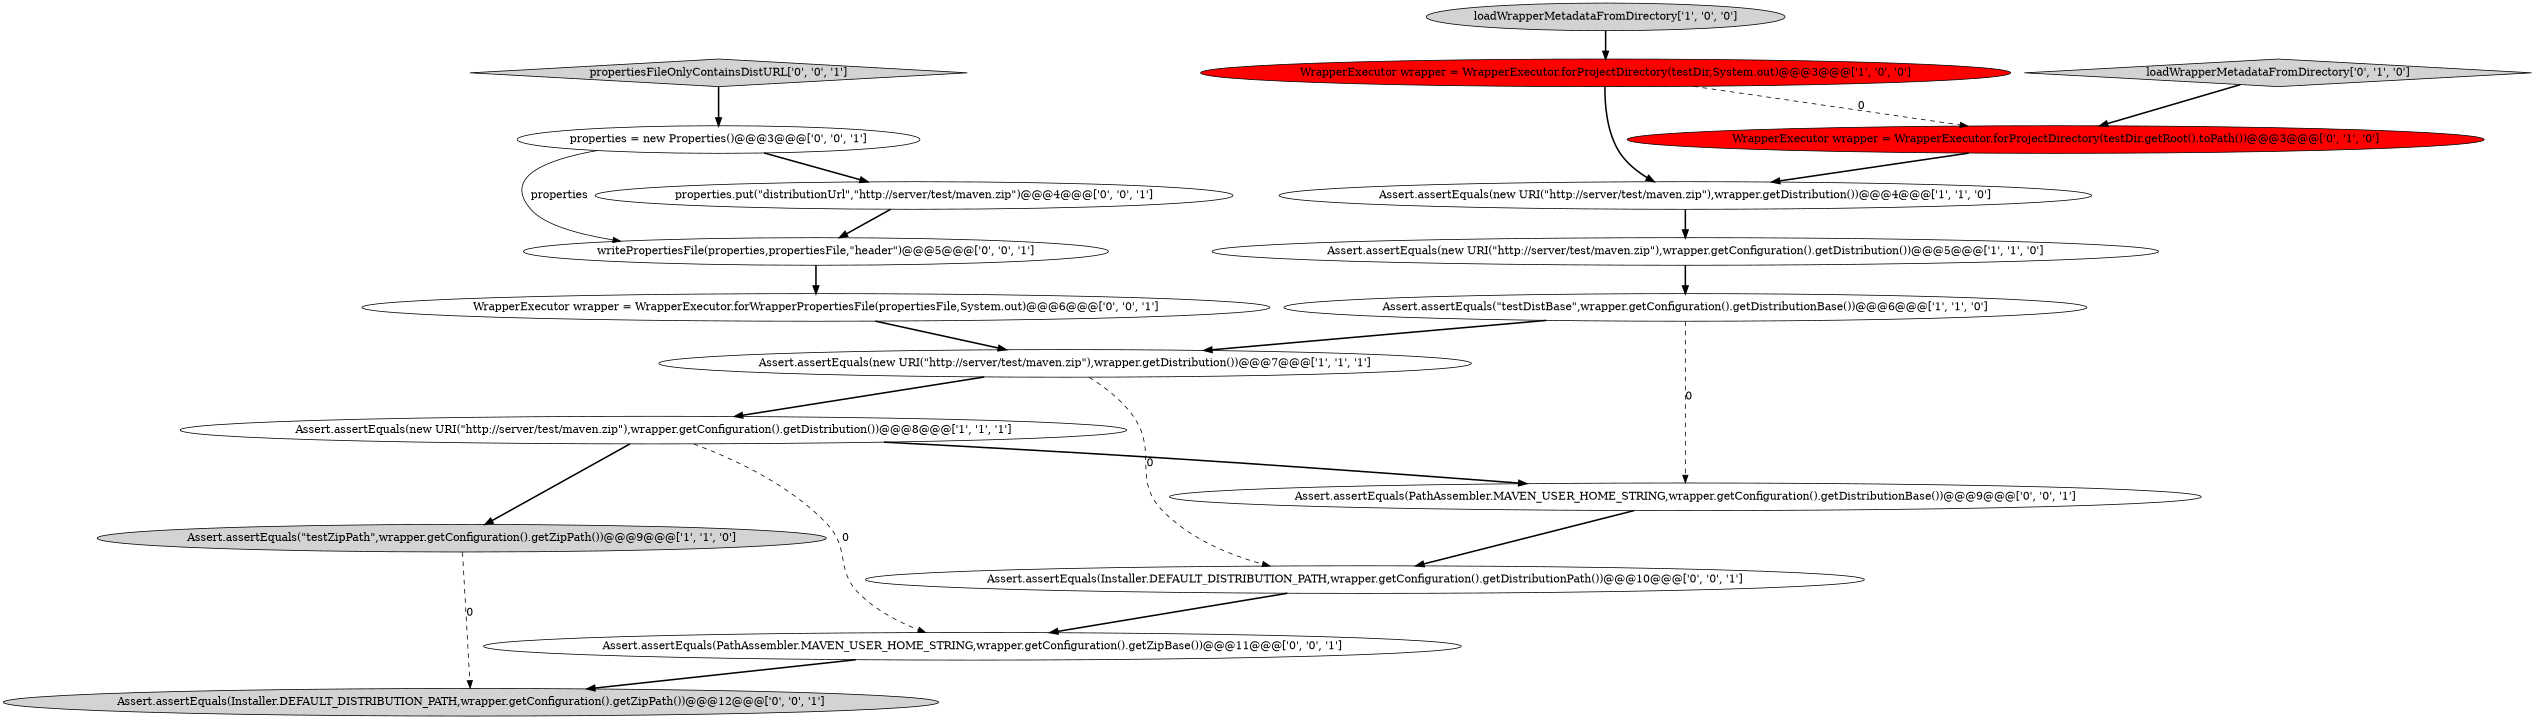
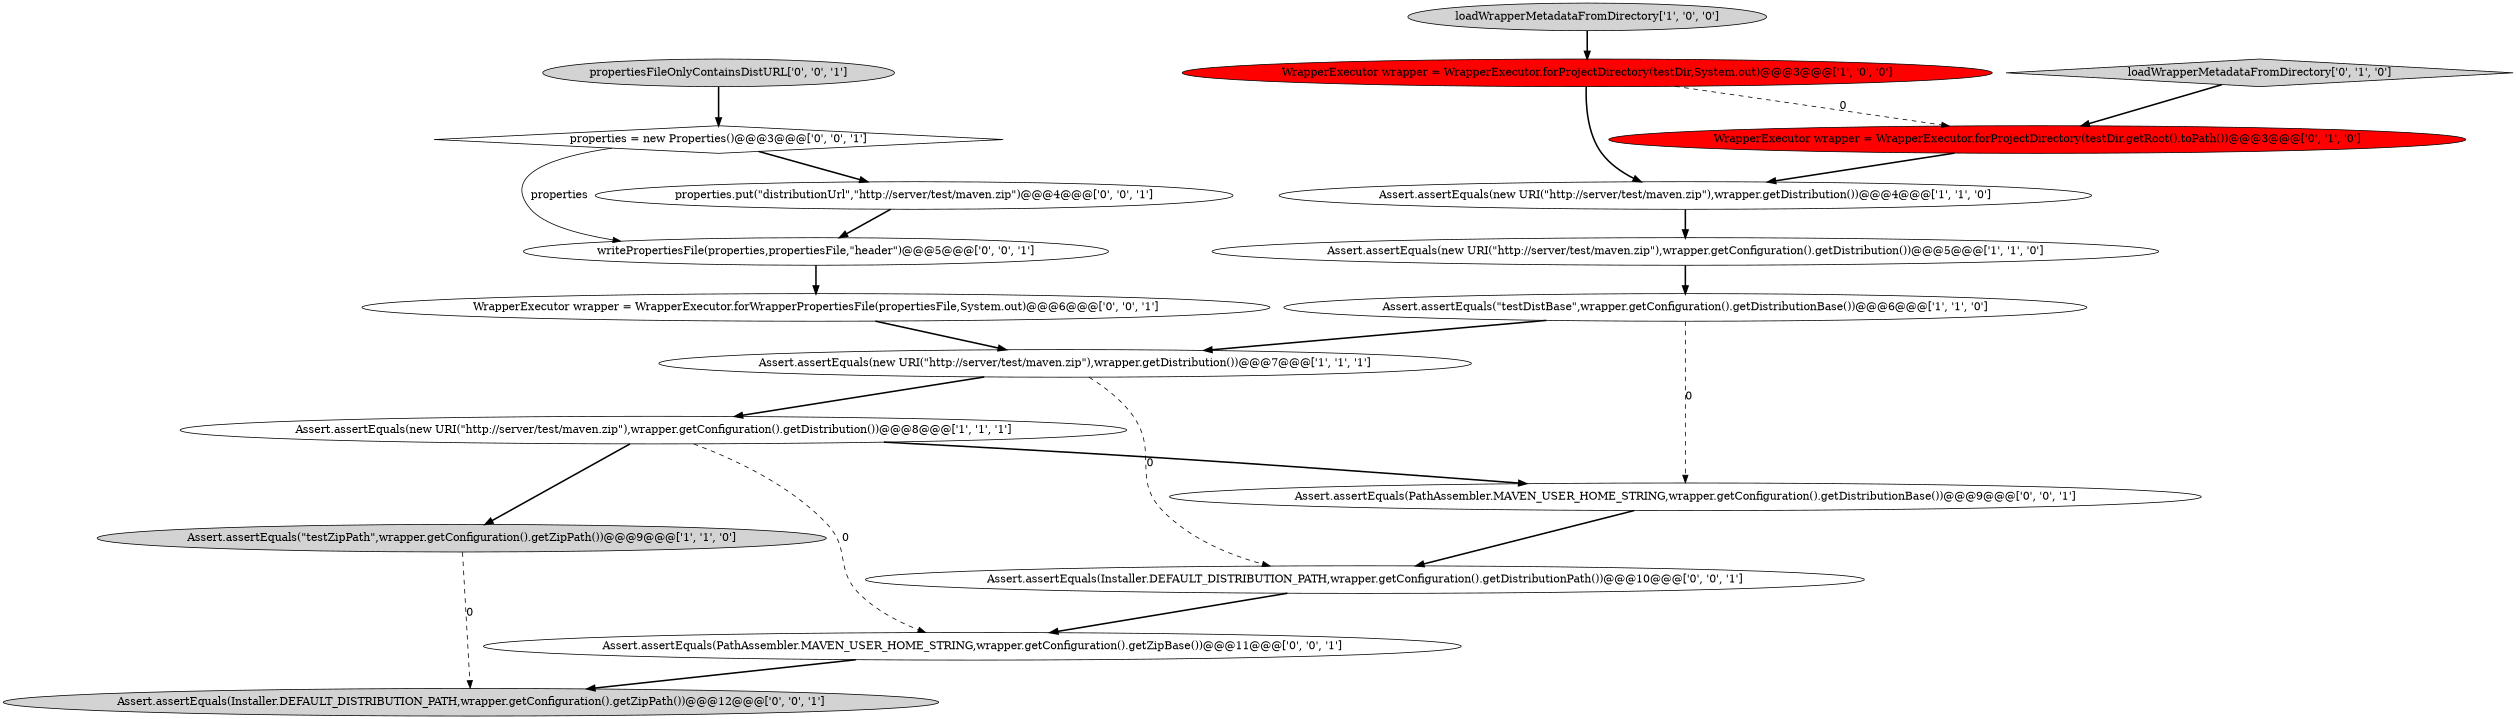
node "propertiesFileOnlyContainsDistURL['0', '0', '1']": shape diamond -> ellipse
node "properties = new Properties()@@@3@@@['0', '0', '1']": shape ellipse -> diamond
